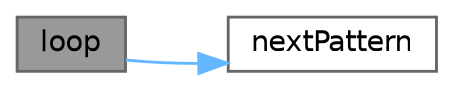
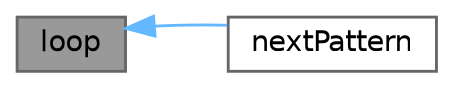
edge "loop" -> "nextPattern": reversed
